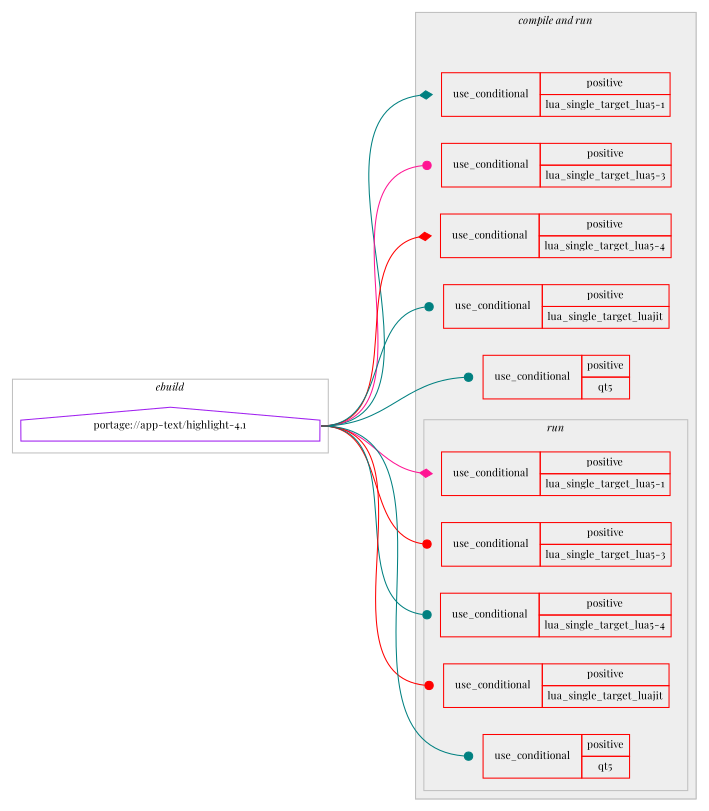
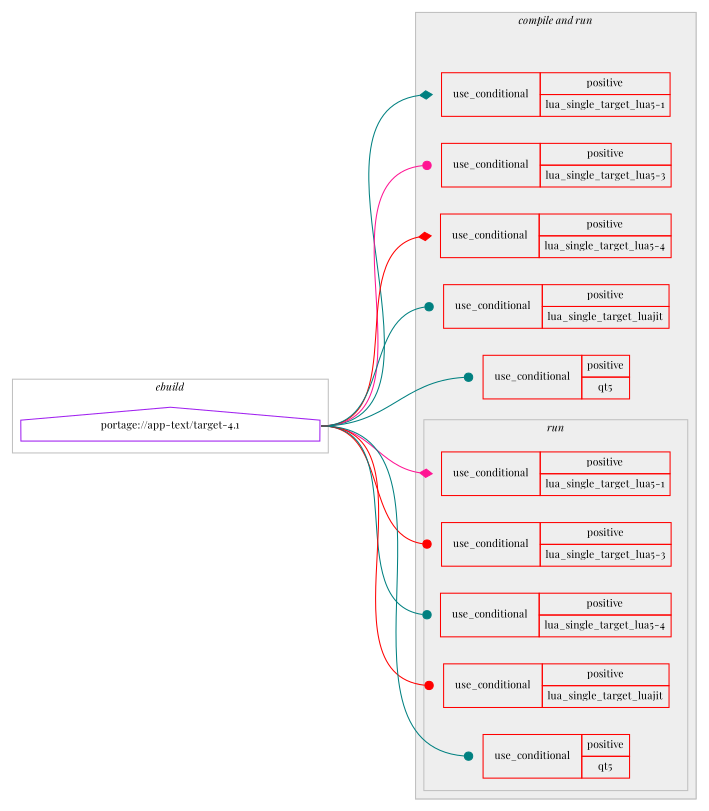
node "portage://app-text/highlight-4.1": label "portage://app-text/highlight-4.1" -> "portage://app-text/target-4.1"
